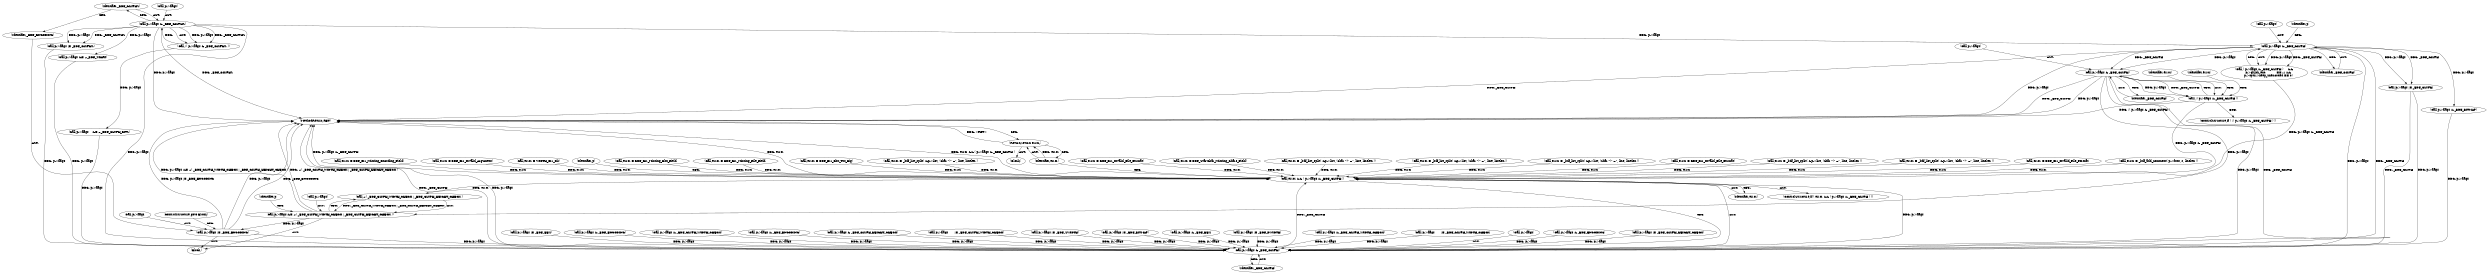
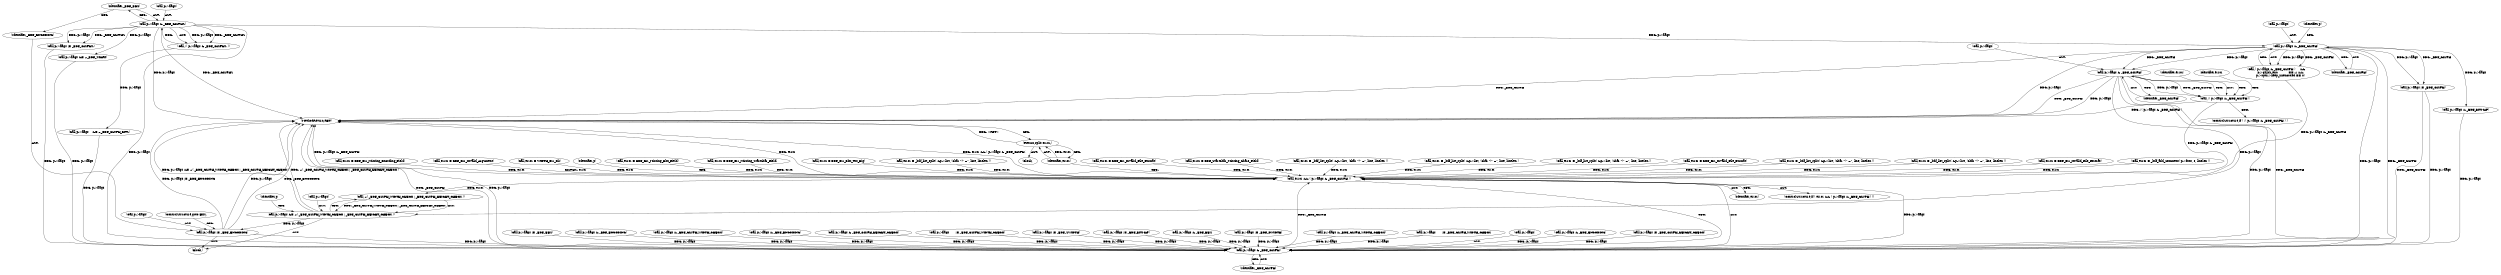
node "(Identifier,_BDF_GLYPHS)": label "(Identifier,_BDF_GLYPHS)" -> "(Identifier,_BDF_BBX)"
node "(Return,return error;)": label "(Return,return error;)" -> "(Return,split error;)"
node "(Call,error = BDF_Err_Missing_File_Field)": label "(Call,error = BDF_Err_Missing_File_Field)" -> "(Call,error = BDF_Err_Missing_Startchar_Field)"
edge "(Call,error = BDF_Err_Invalid_Argument)" -> "(Call,error && ( p->flags & _BDF_GLYPH ))": label "DDG: error" -> "GLYPHS: error"
node "(ControlStructure,goto Block;)": label "(ControlStructure,goto Block;)" -> "(ControlStructure,goto Exit;)"
